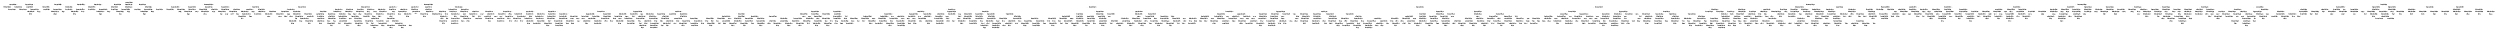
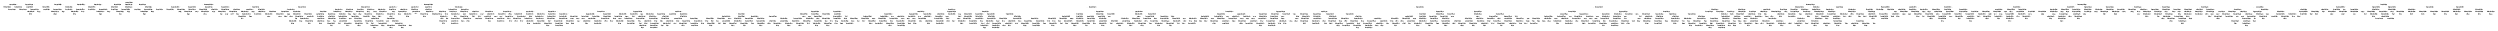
node "_ast.If object at 0xa16951210": added
